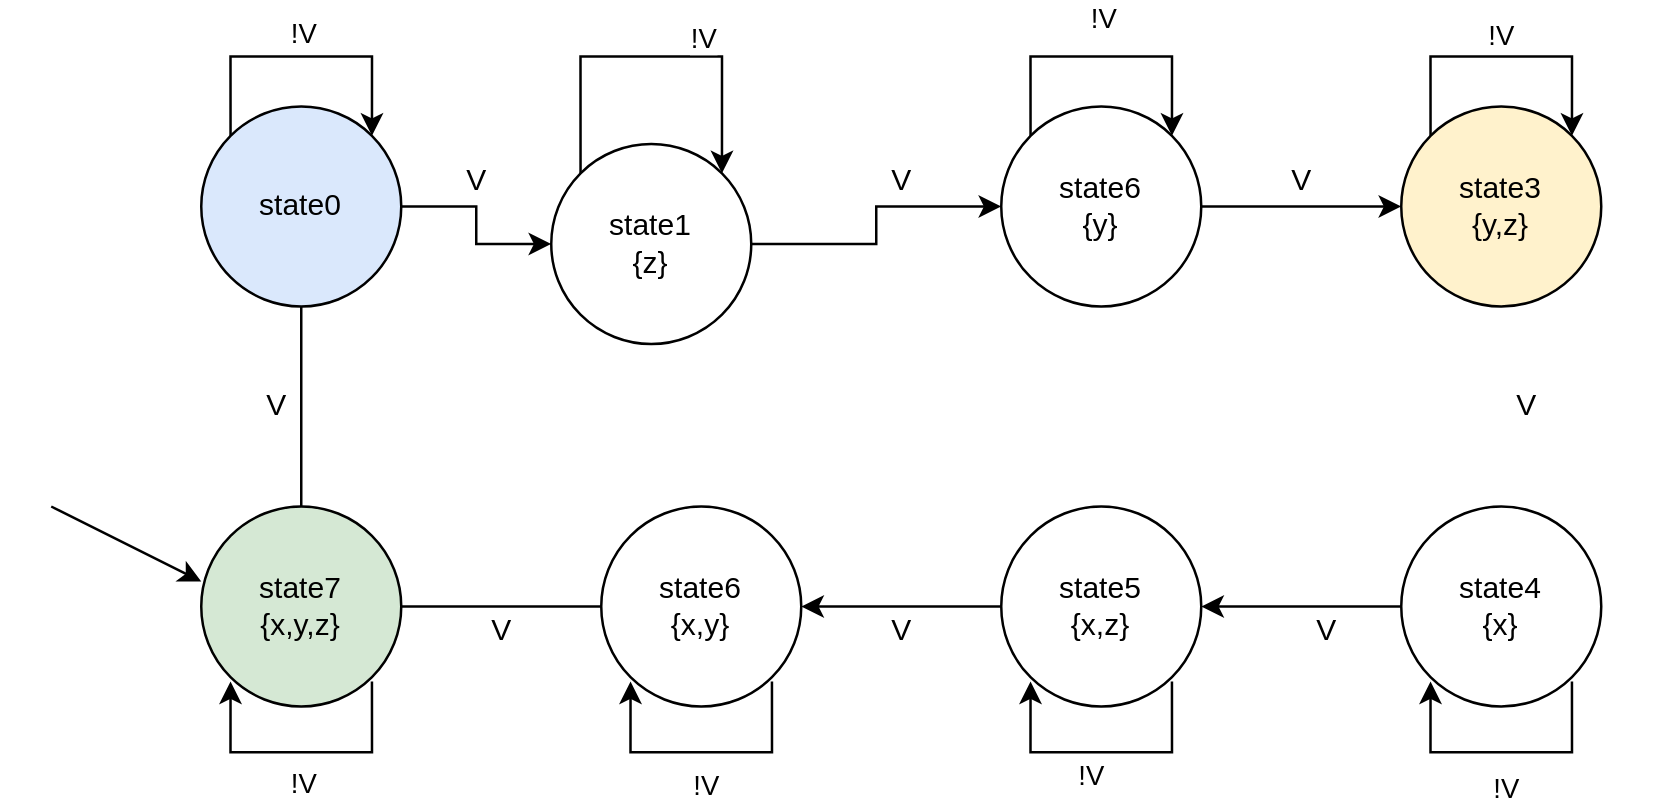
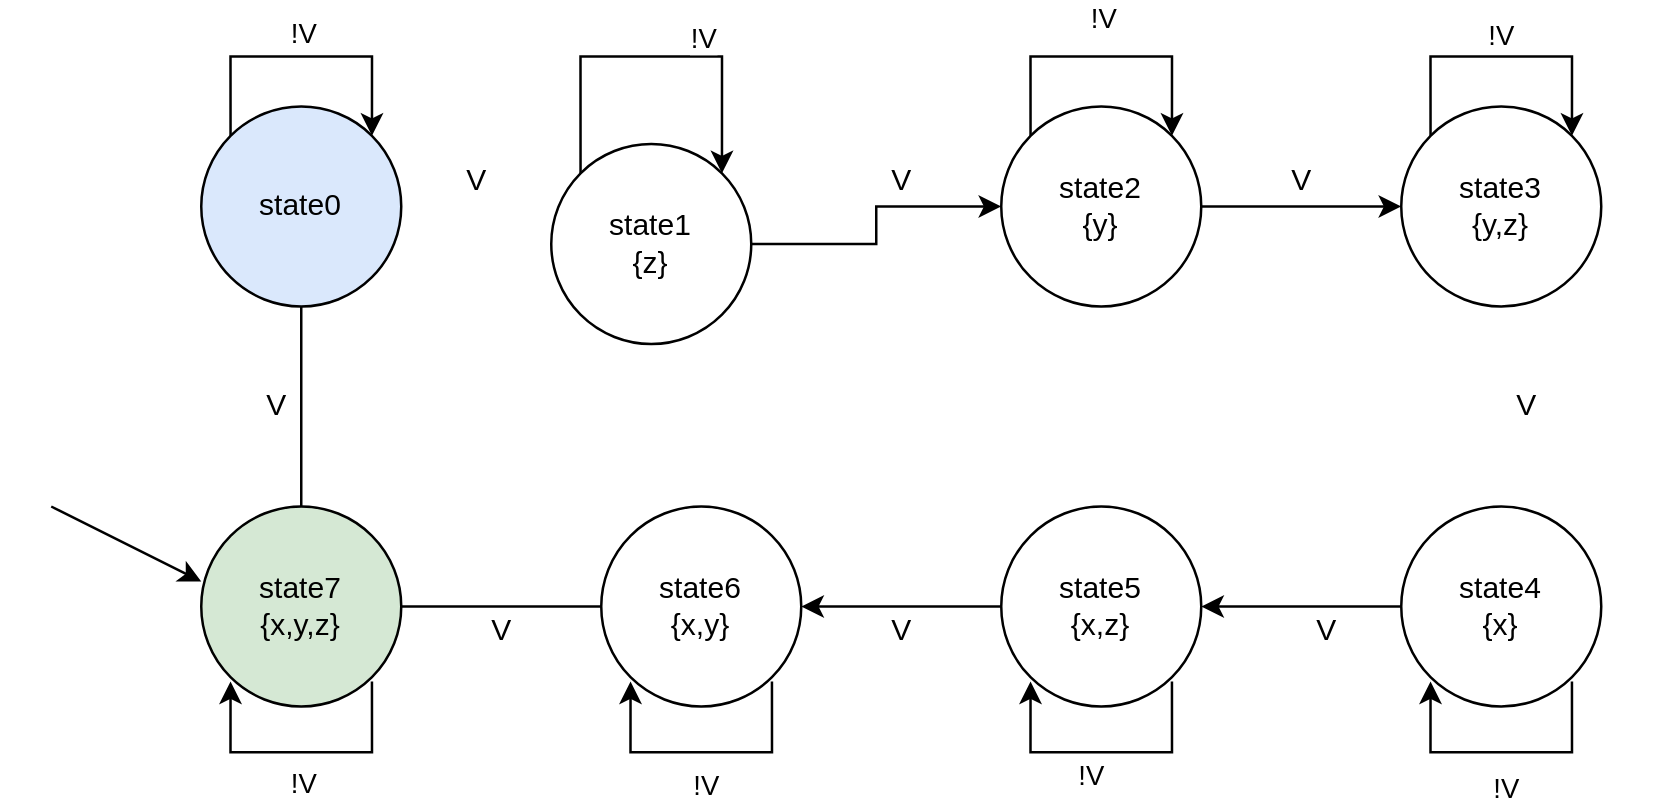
node "state6 {y}": label "state6 {y}" -> "state2 {y}"
node "state3 {y,z}": fillcolor #fff2cc -> #ffffff
edge "state0" -> "state1 {z}": removed
